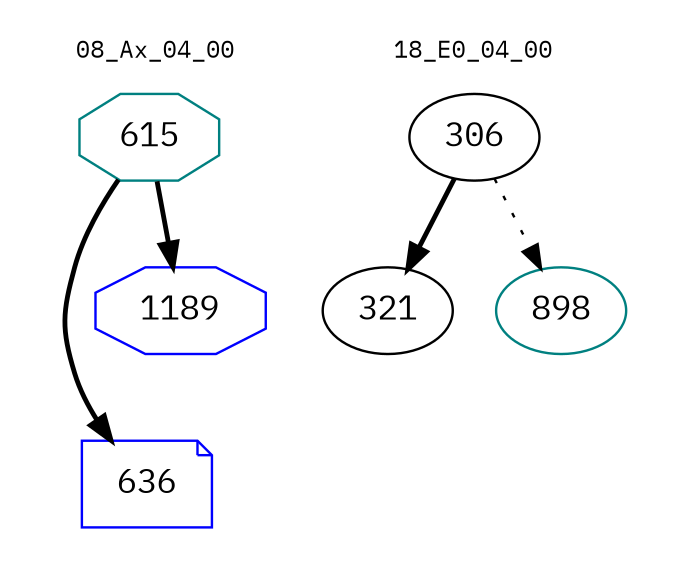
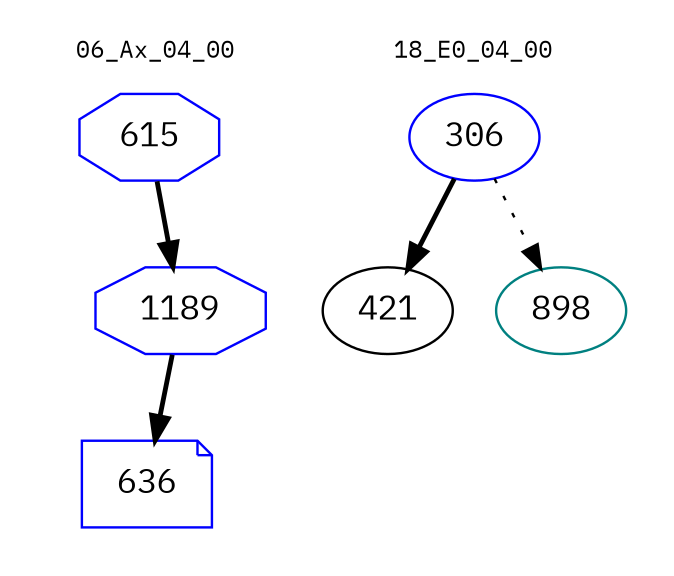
cluster "08_Ax_04_00": label "08_Ax_04_00" -> "06_Ax_04_00"
node "615": color teal -> blue
node "306": color black -> blue
edge "615" -> "636": now "1189" -> "636"
node "321": label "321" -> "421"
